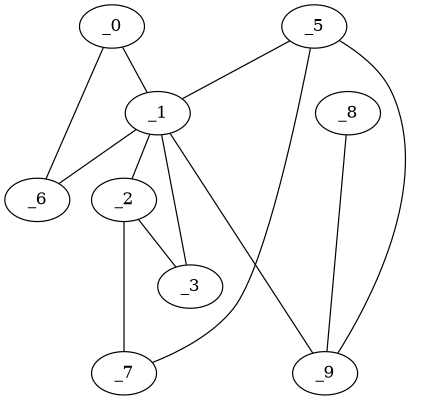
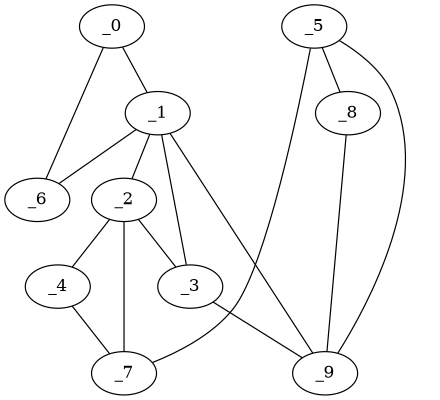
edge "_5" -- "_1": now "_5" -- "_8"
node "_4": added
edge "_3" -- "_9": added
